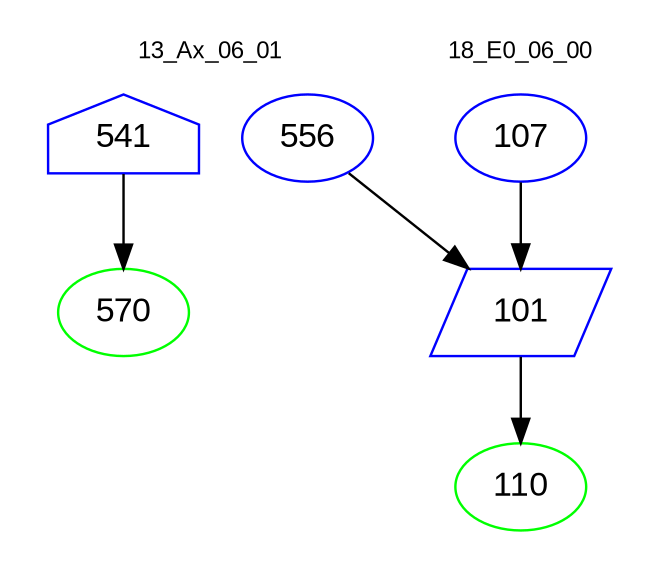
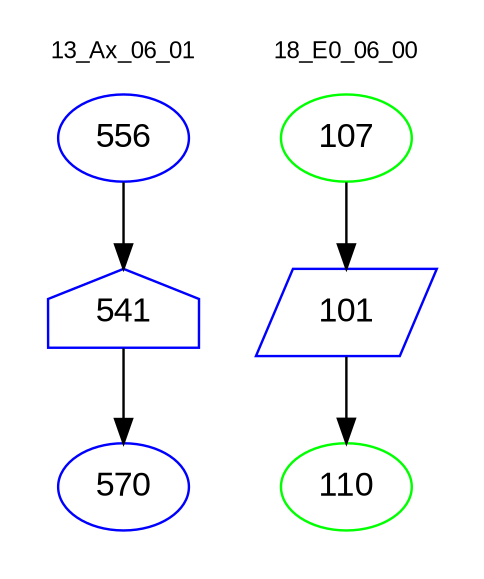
node "107": color blue -> green
edge "556" -> "101": now "556" -> "541"
node "570": color green -> blue
